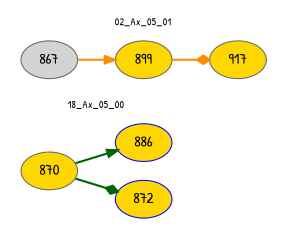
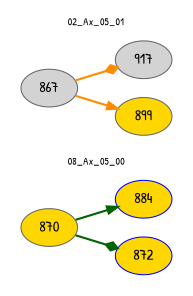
edge "899" -> "917": now "867" -> "917"
node "917": fillcolor gold -> lightgrey
cluster "18_Ax_05_00": label "18_Ax_05_00" -> "08_Ax_05_00"
node "886": label "886" -> "884"
